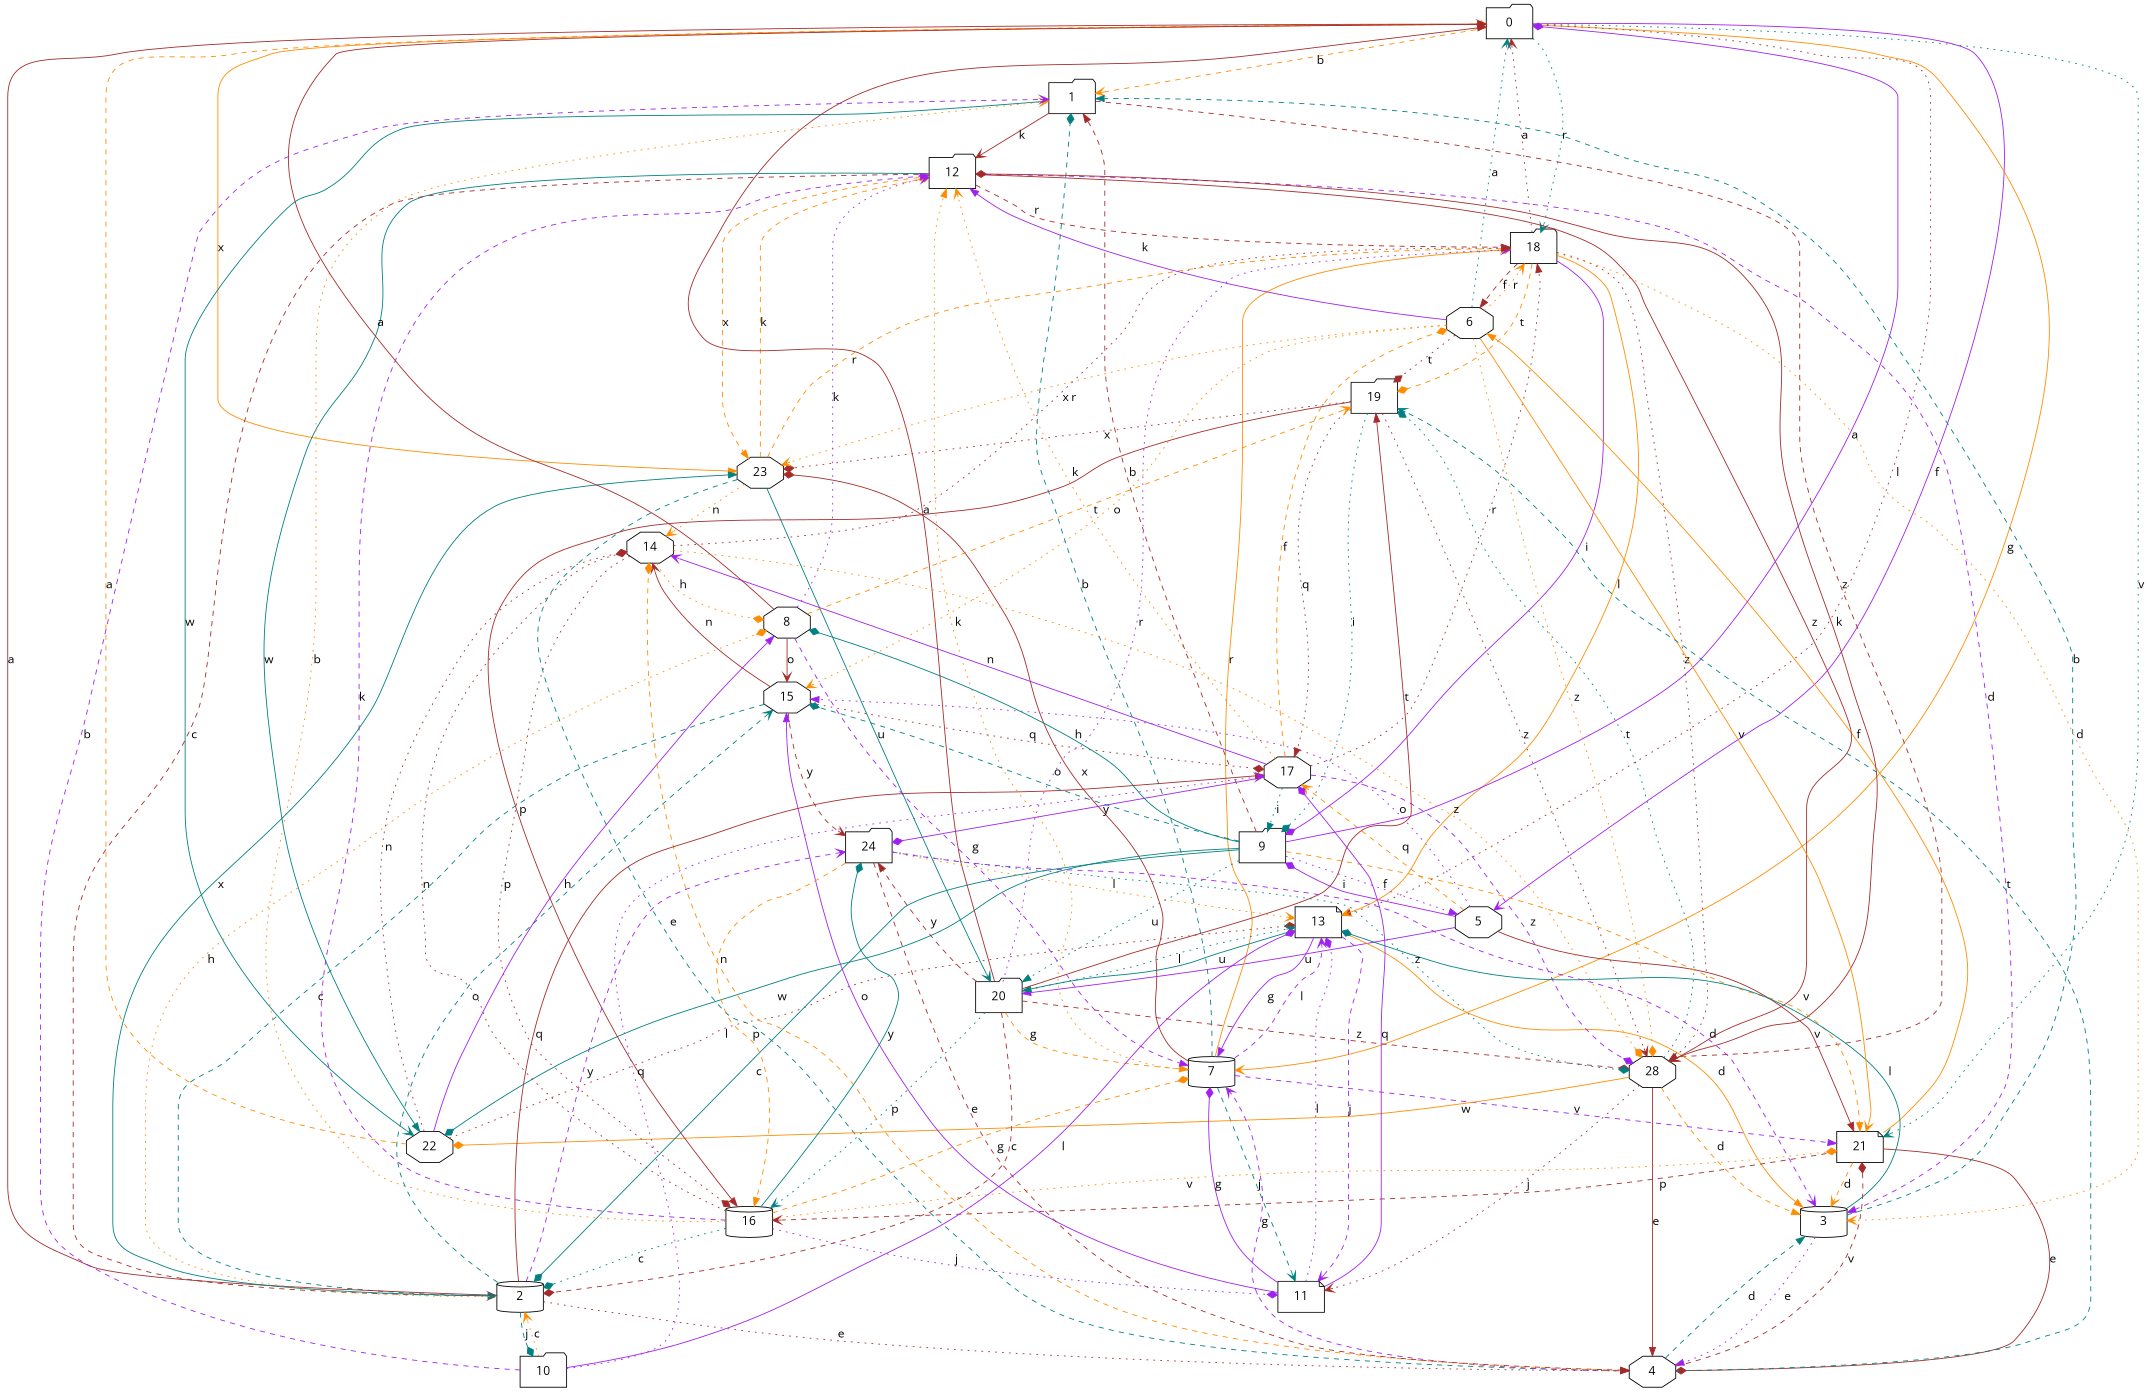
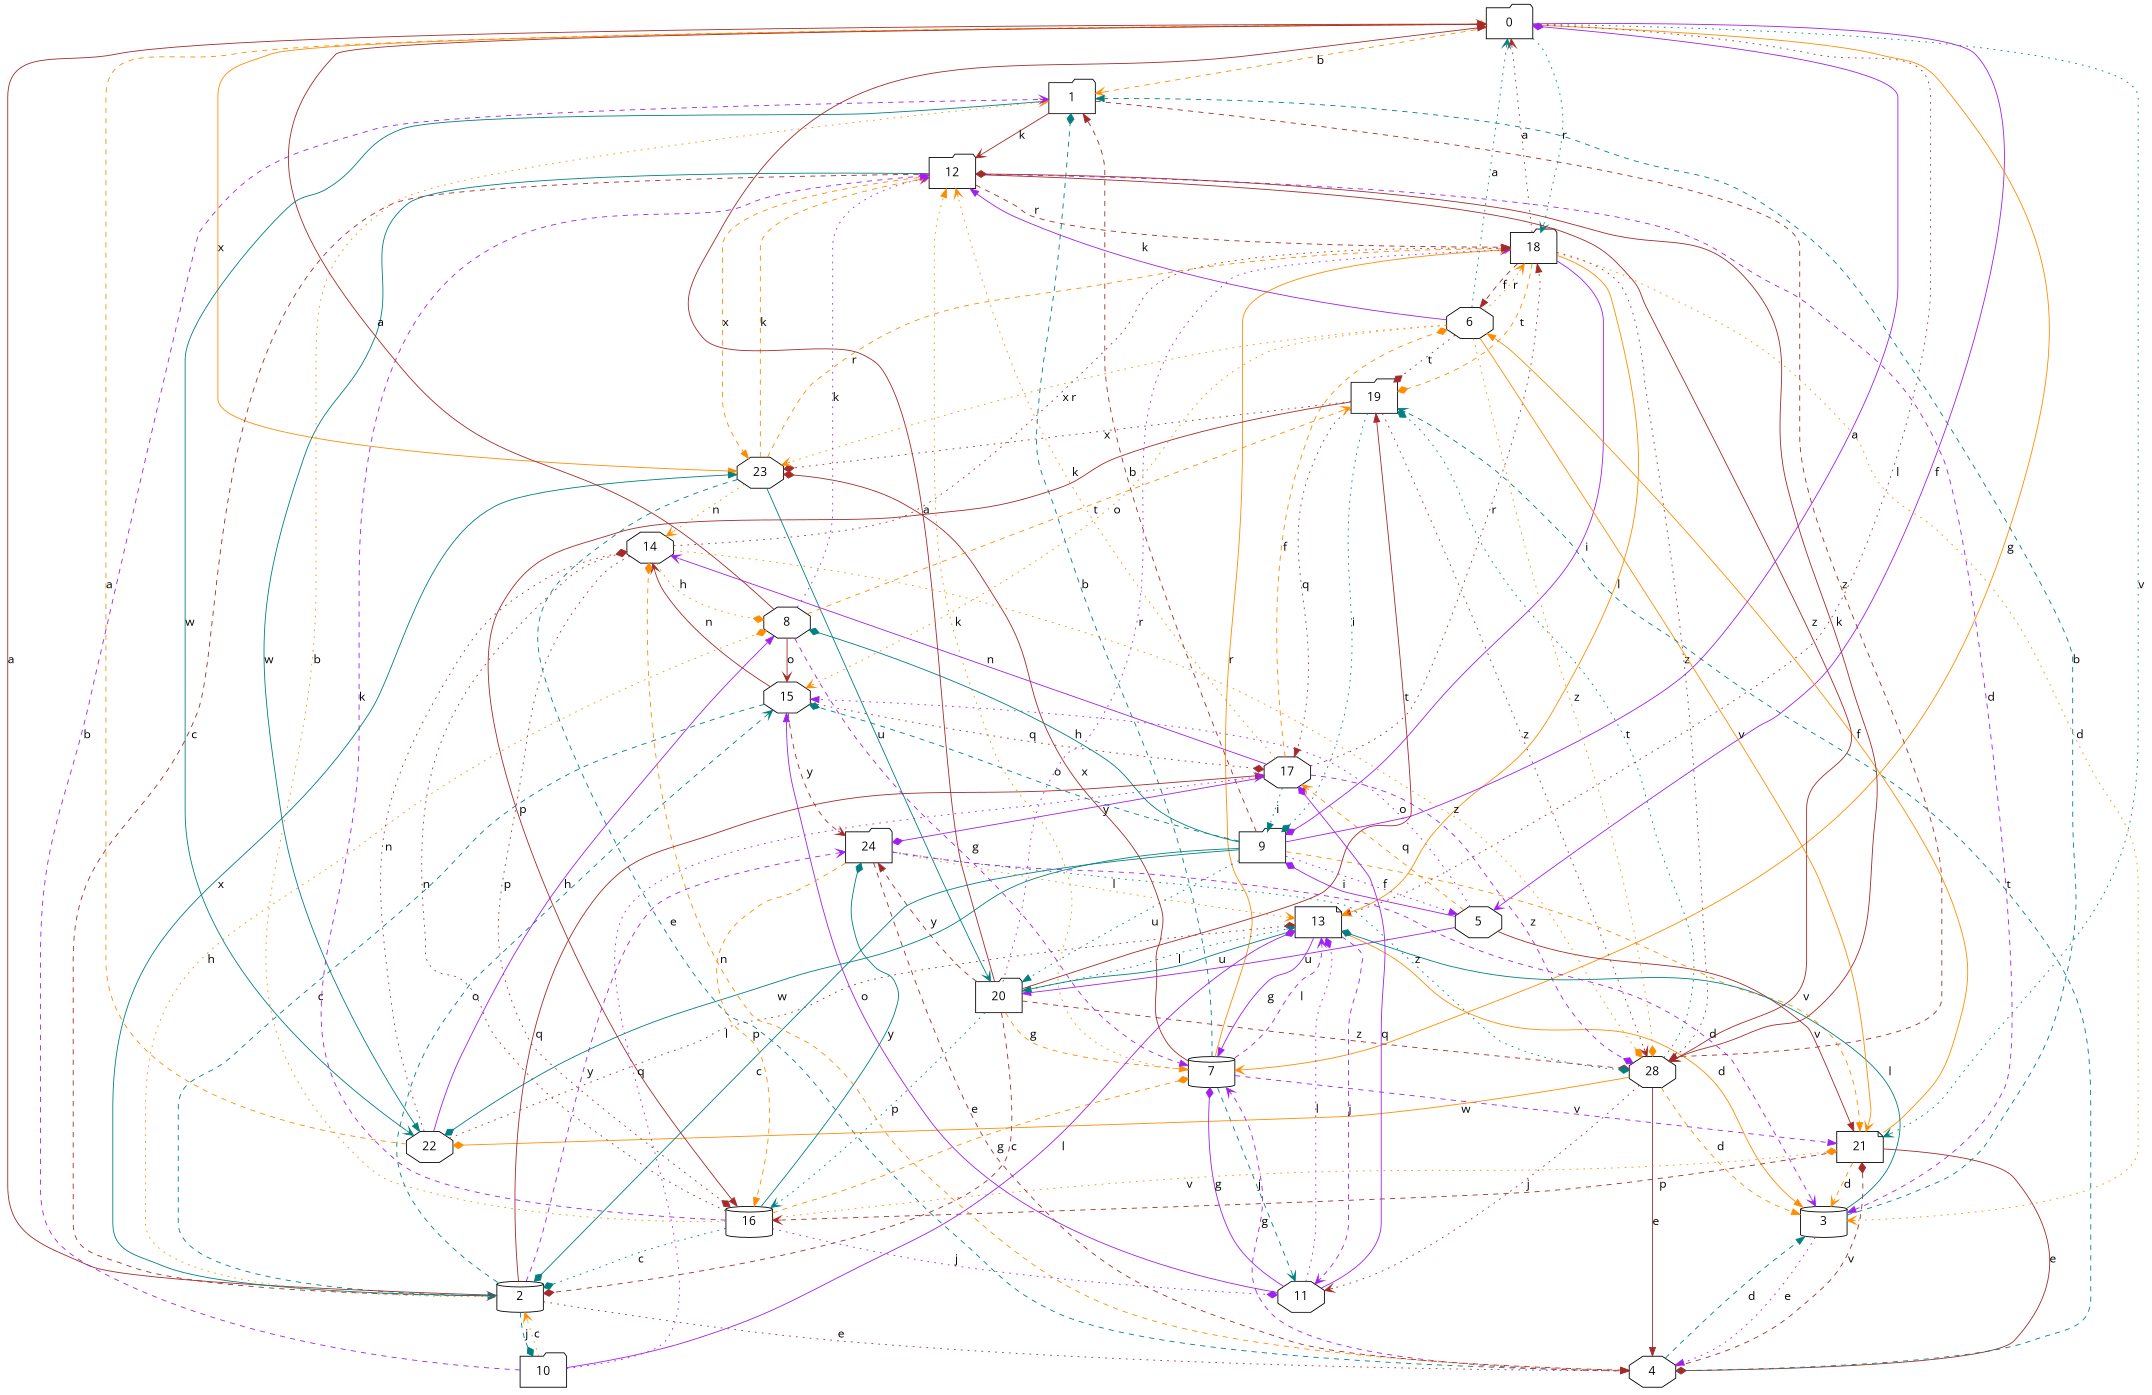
node "11": shape note -> octagon
